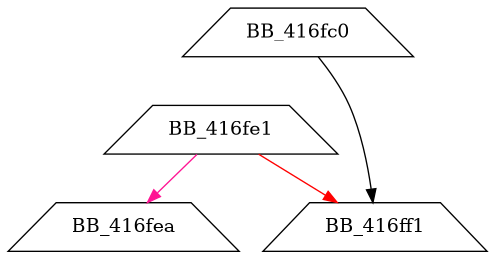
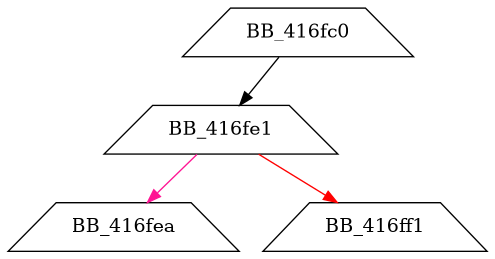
edge "BB_416fc0" -> "BB_416ff1": now "BB_416fc0" -> "BB_416fe1"
